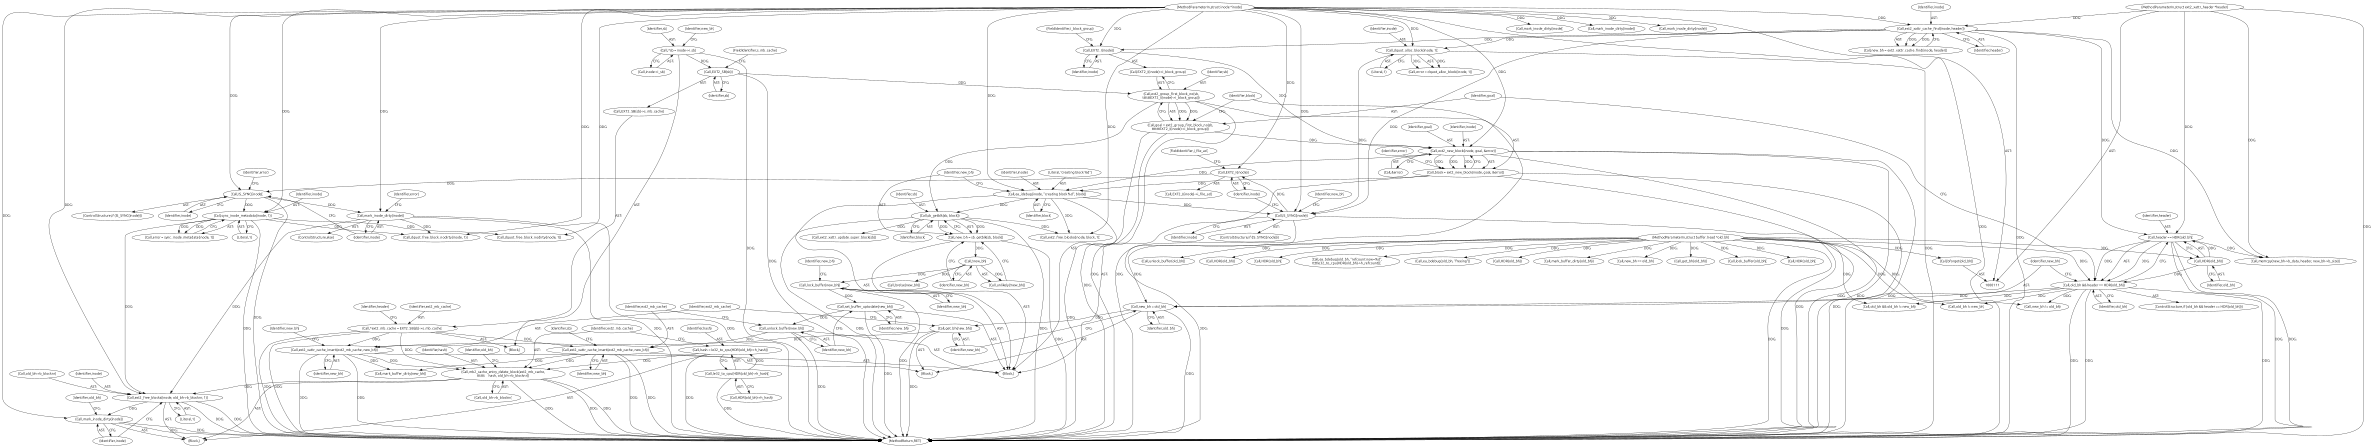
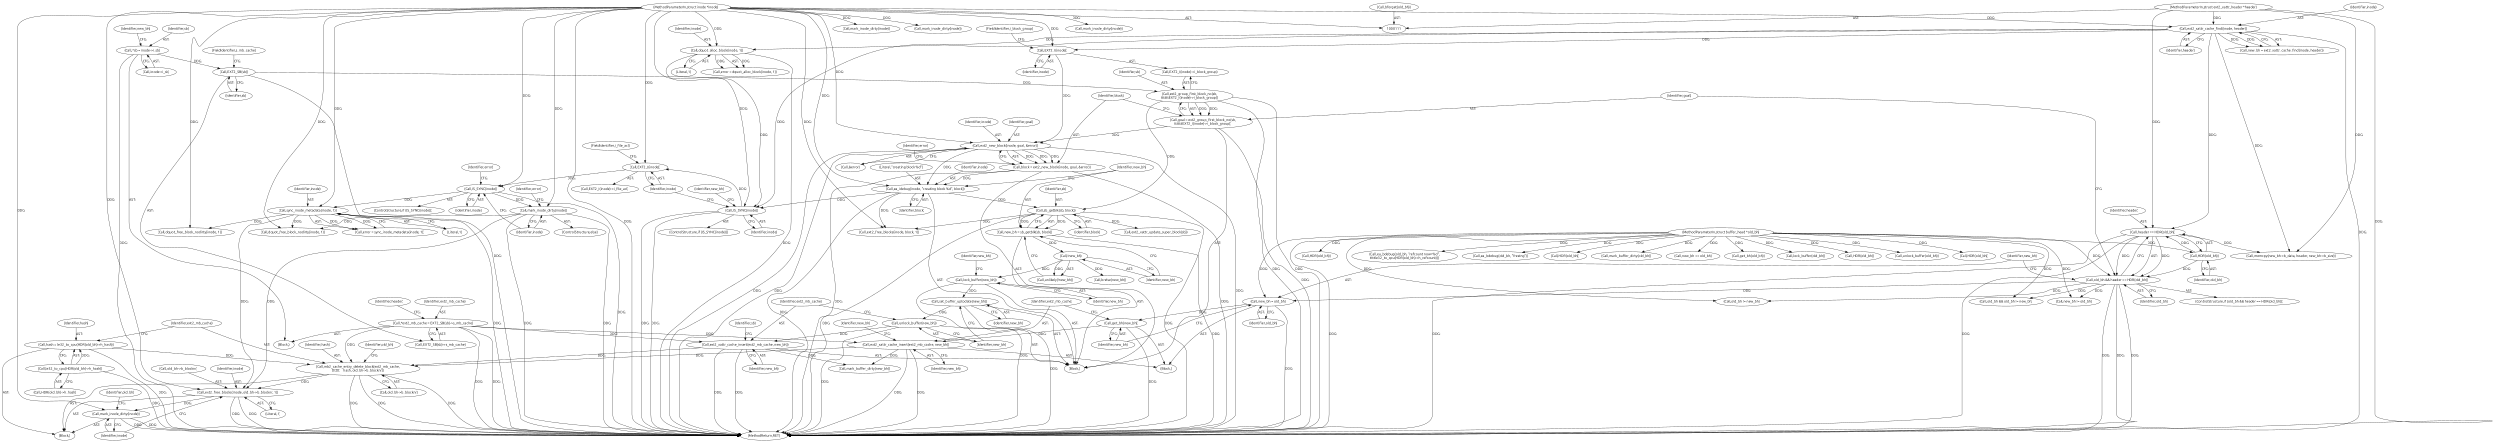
edge "(MethodParameterIn,struct buffer_head *old_bh)" -> "(Call,bforget(old_bh))": removed, label "DDG:"
edge "(Call,*ext2_mb_cache = EXT2_SB(sb)->s_mb_cache)" -> "(Call,EXT2_SB(sb)->s_mb_cache)": added, label "CFG:"
